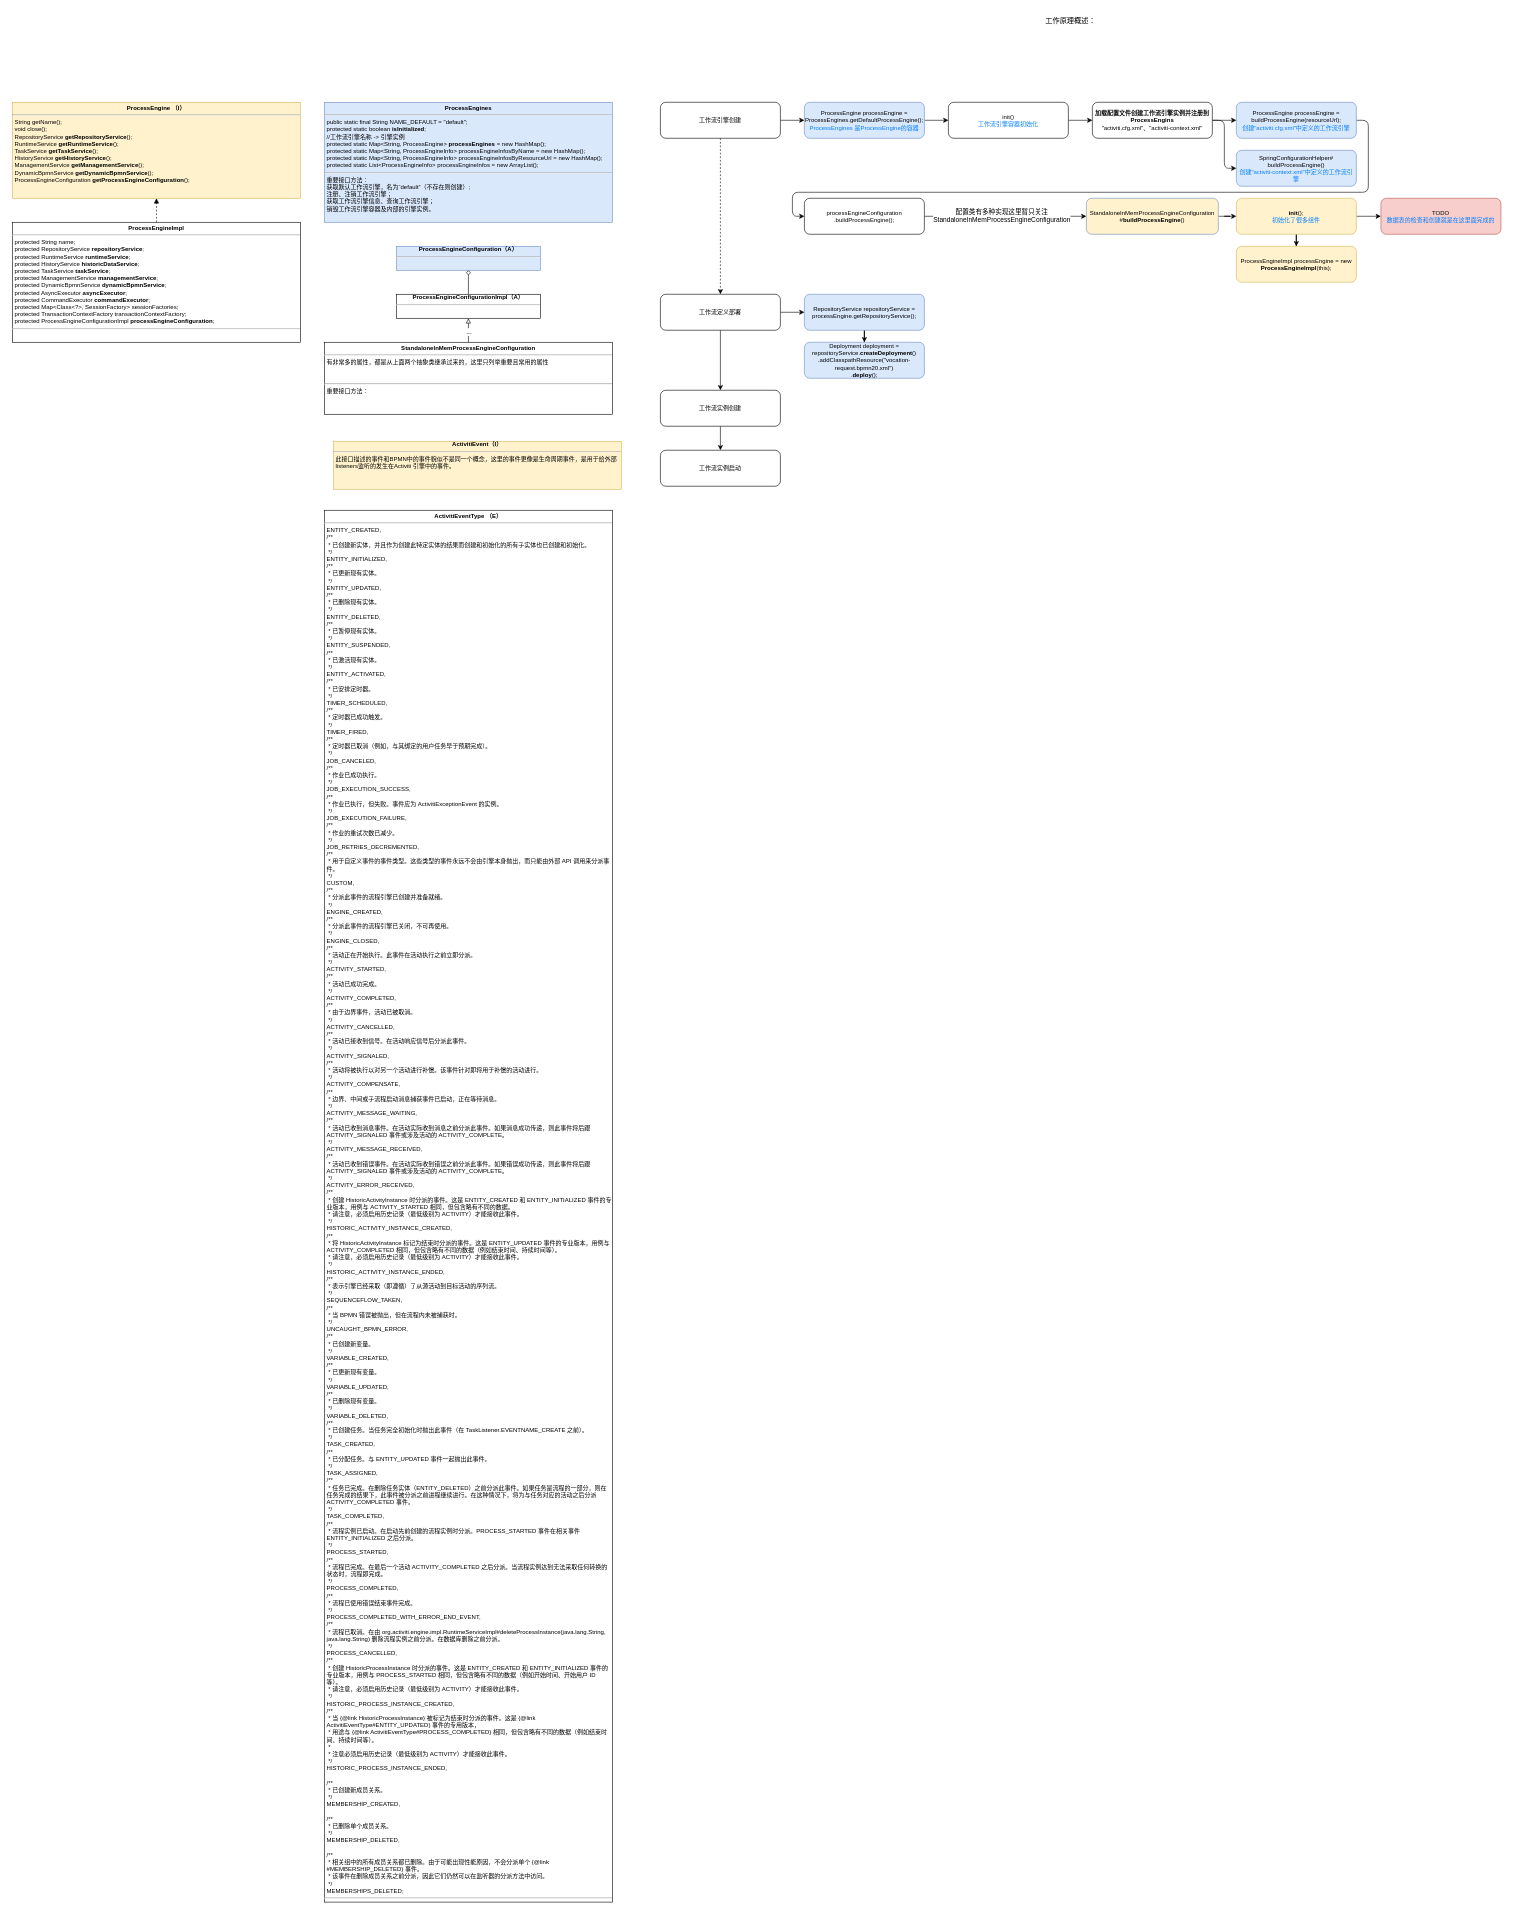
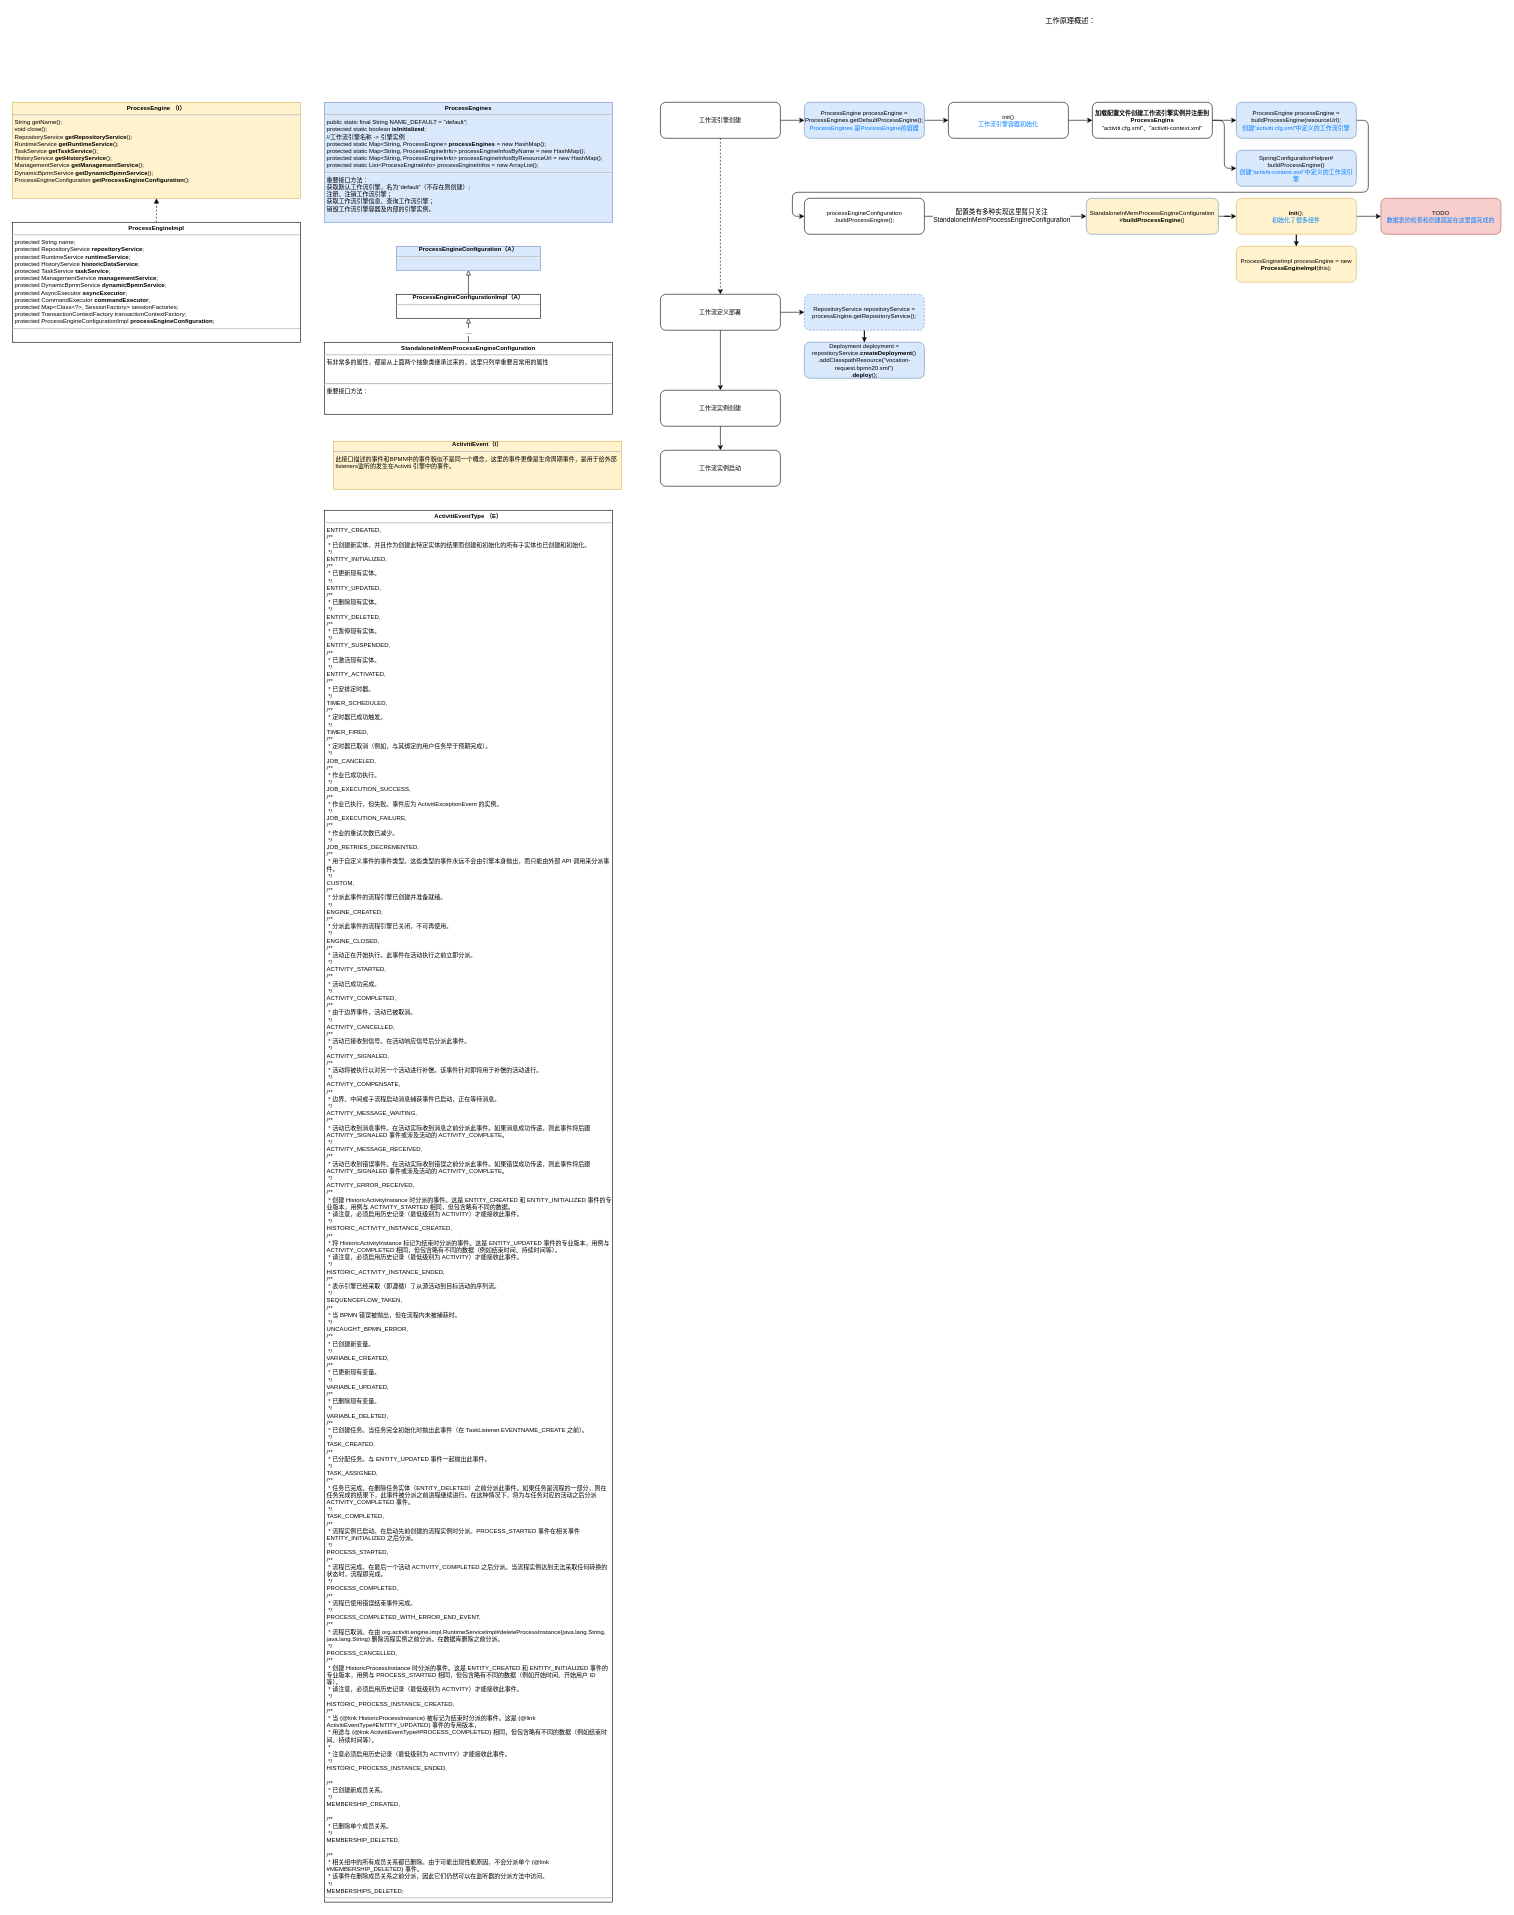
edge "ProcessEngineConfigurationImpl（A）" -> "ProcessEngineConfiguration（A）": arrowhead diamond -> block
node "RepositoryService repositoryService = processEngine.getRepositoryService();": style solid -> dashed
